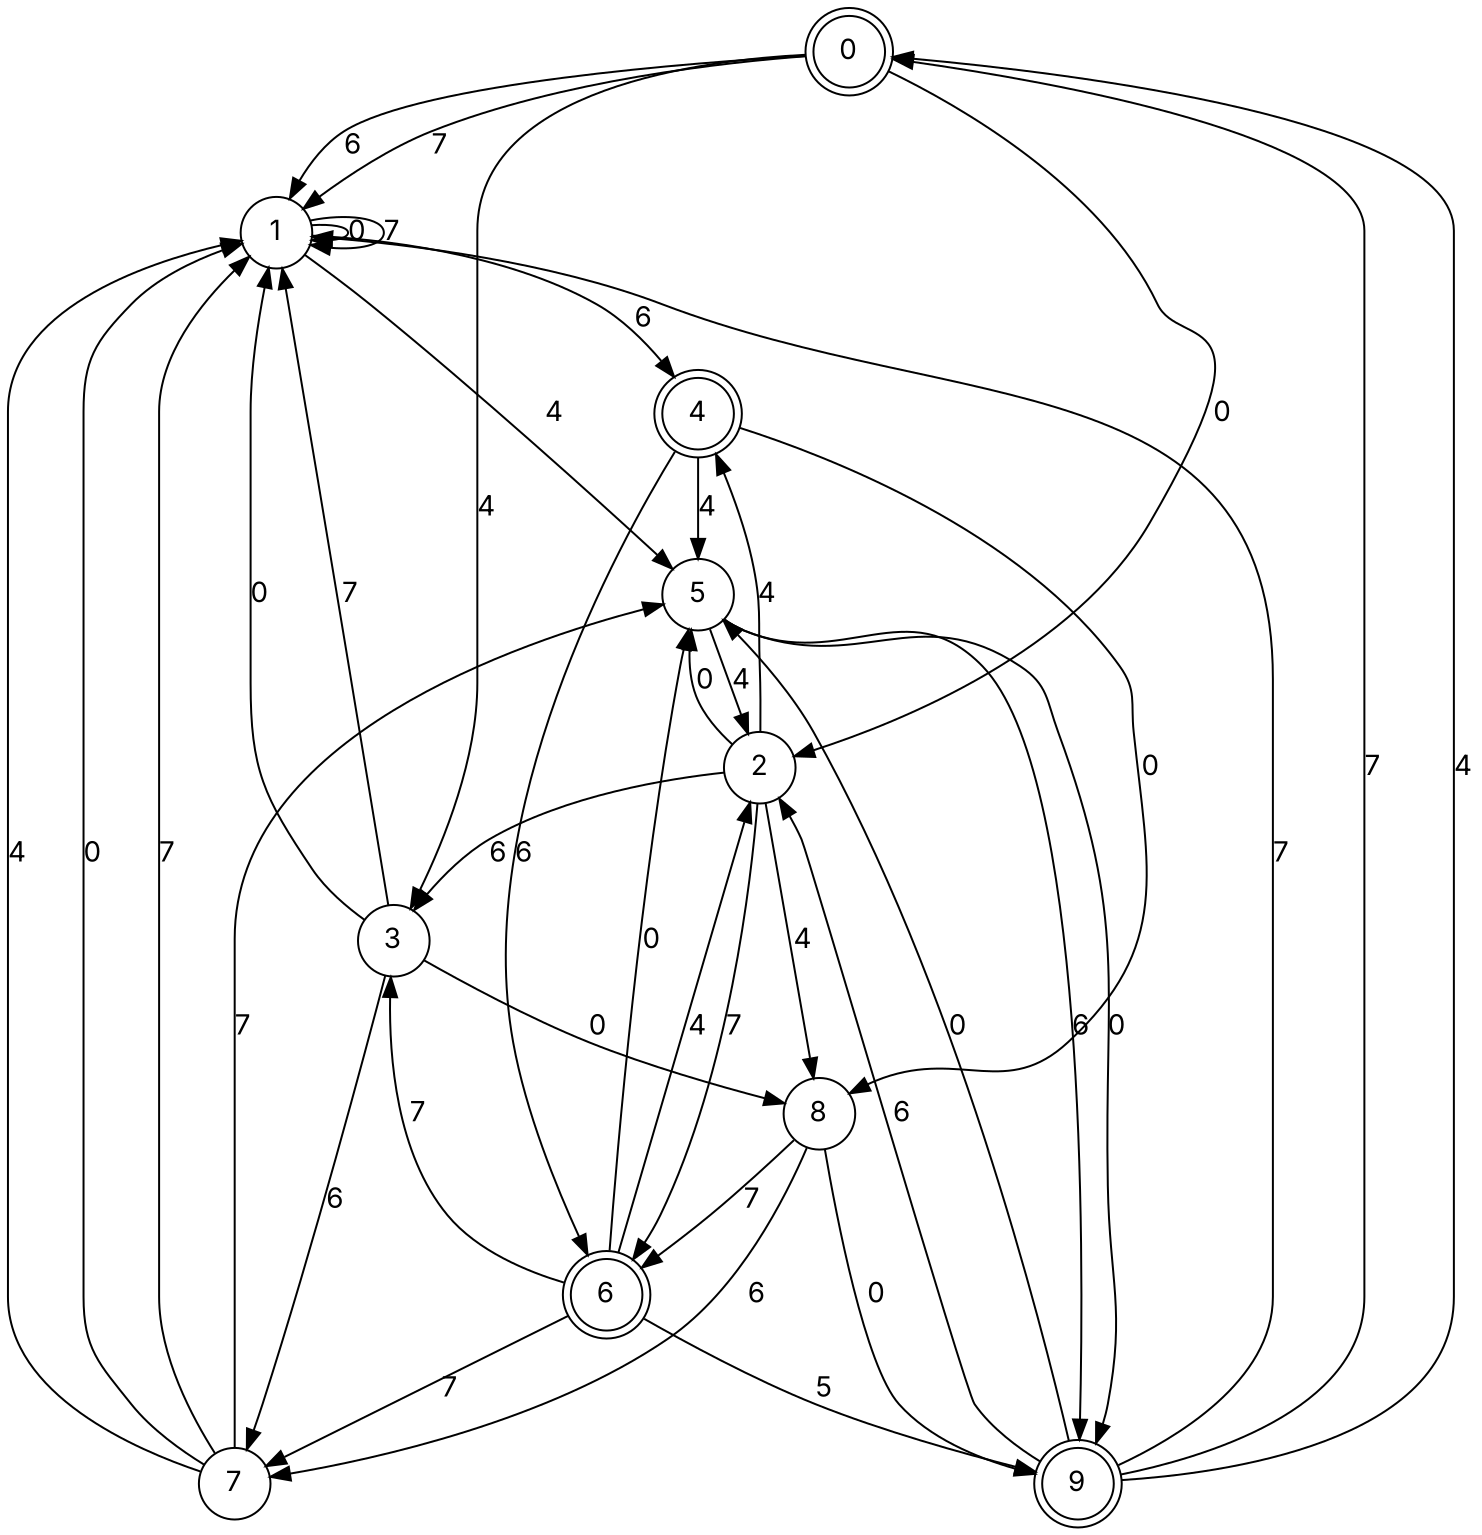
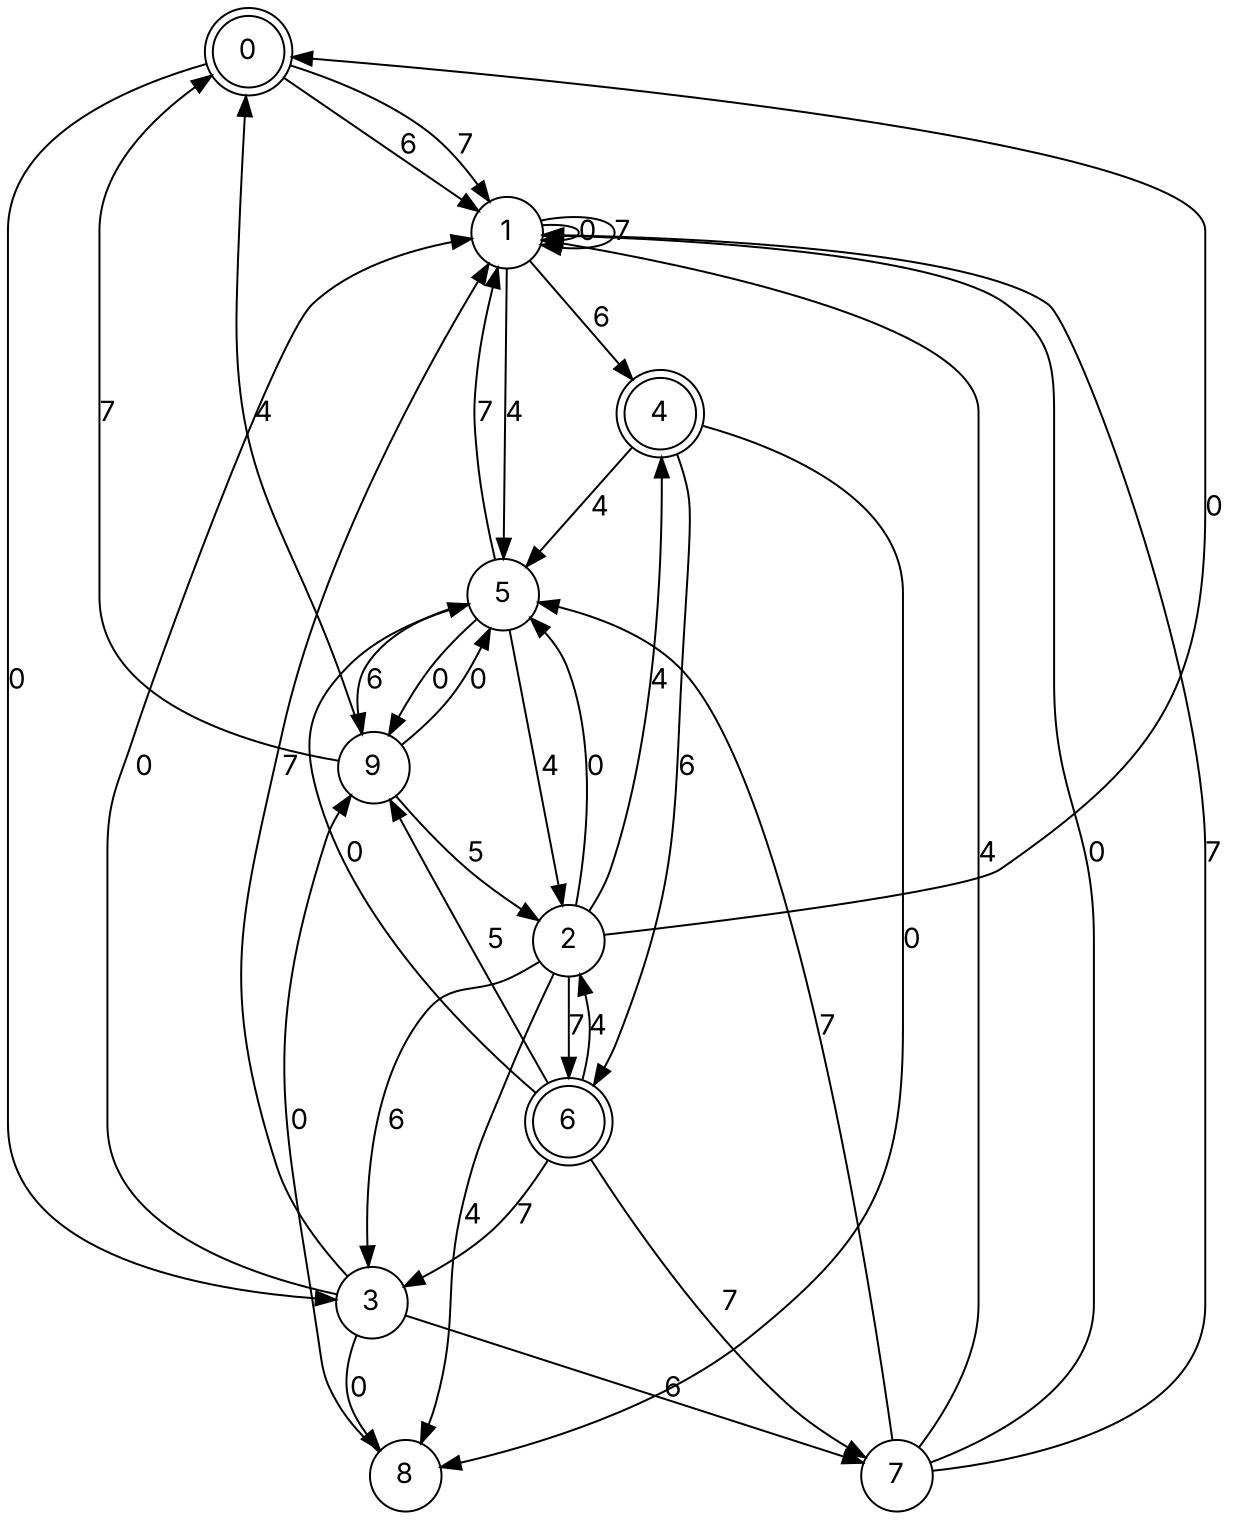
edge "0" -> "2": reversed
edge "0" -> "3": label "4" -> "0"
edge "9" -> "1": now "5" -> "1"
edge "9" -> "2": label "6" -> "5"
edge "8" -> "6": removed, label "7"
edge "8" -> "7": removed, label "6"
node "9": shape doublecircle -> circle
